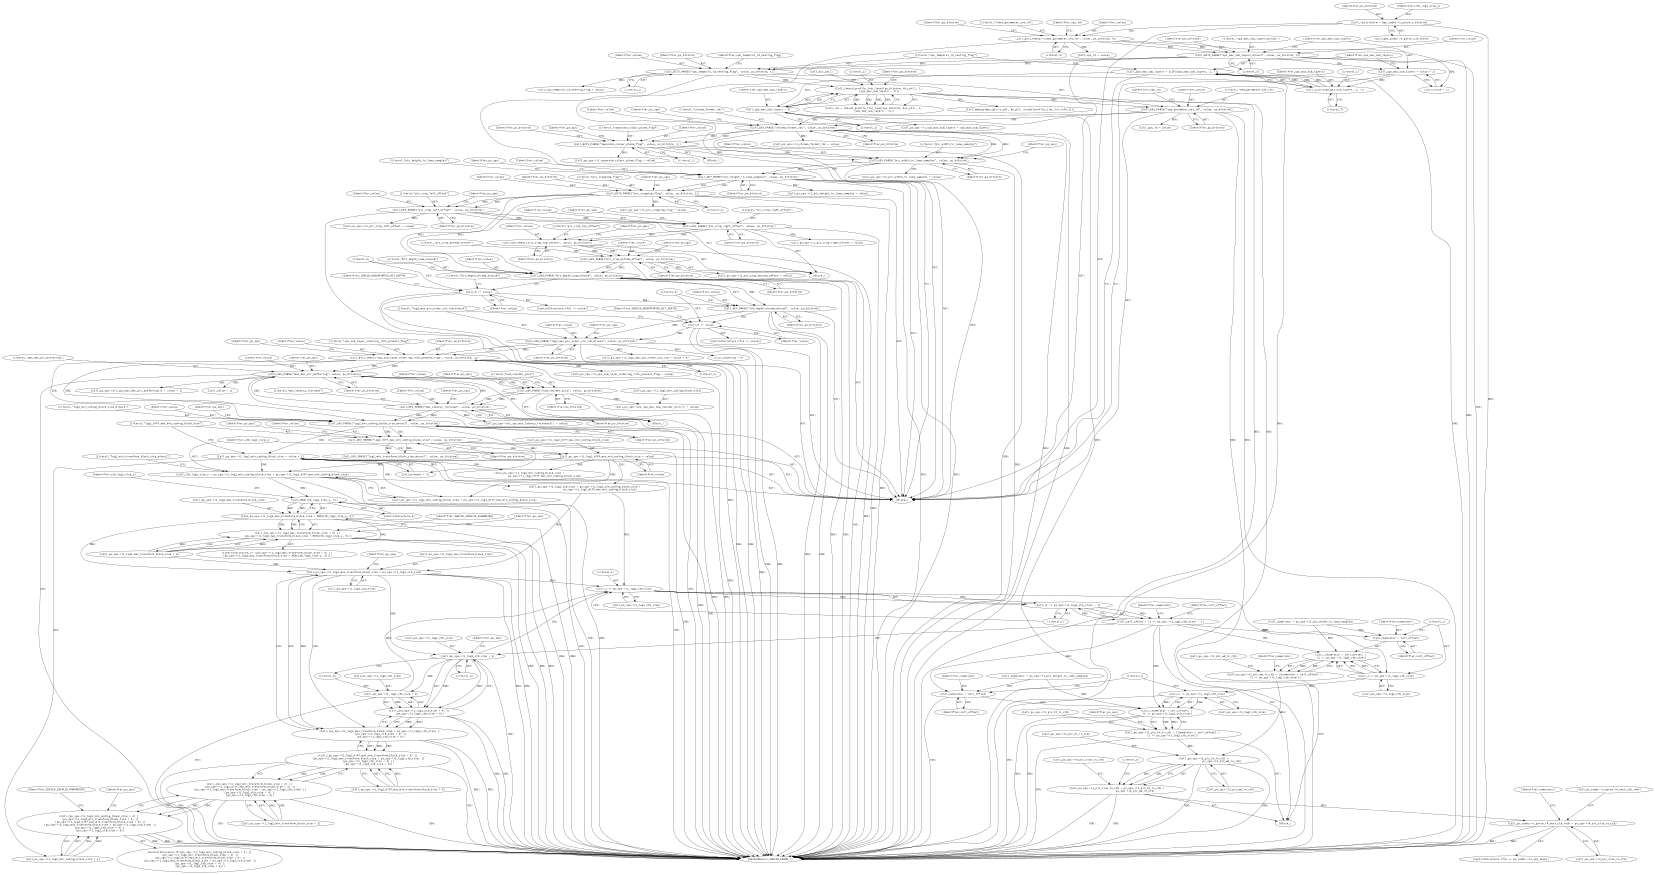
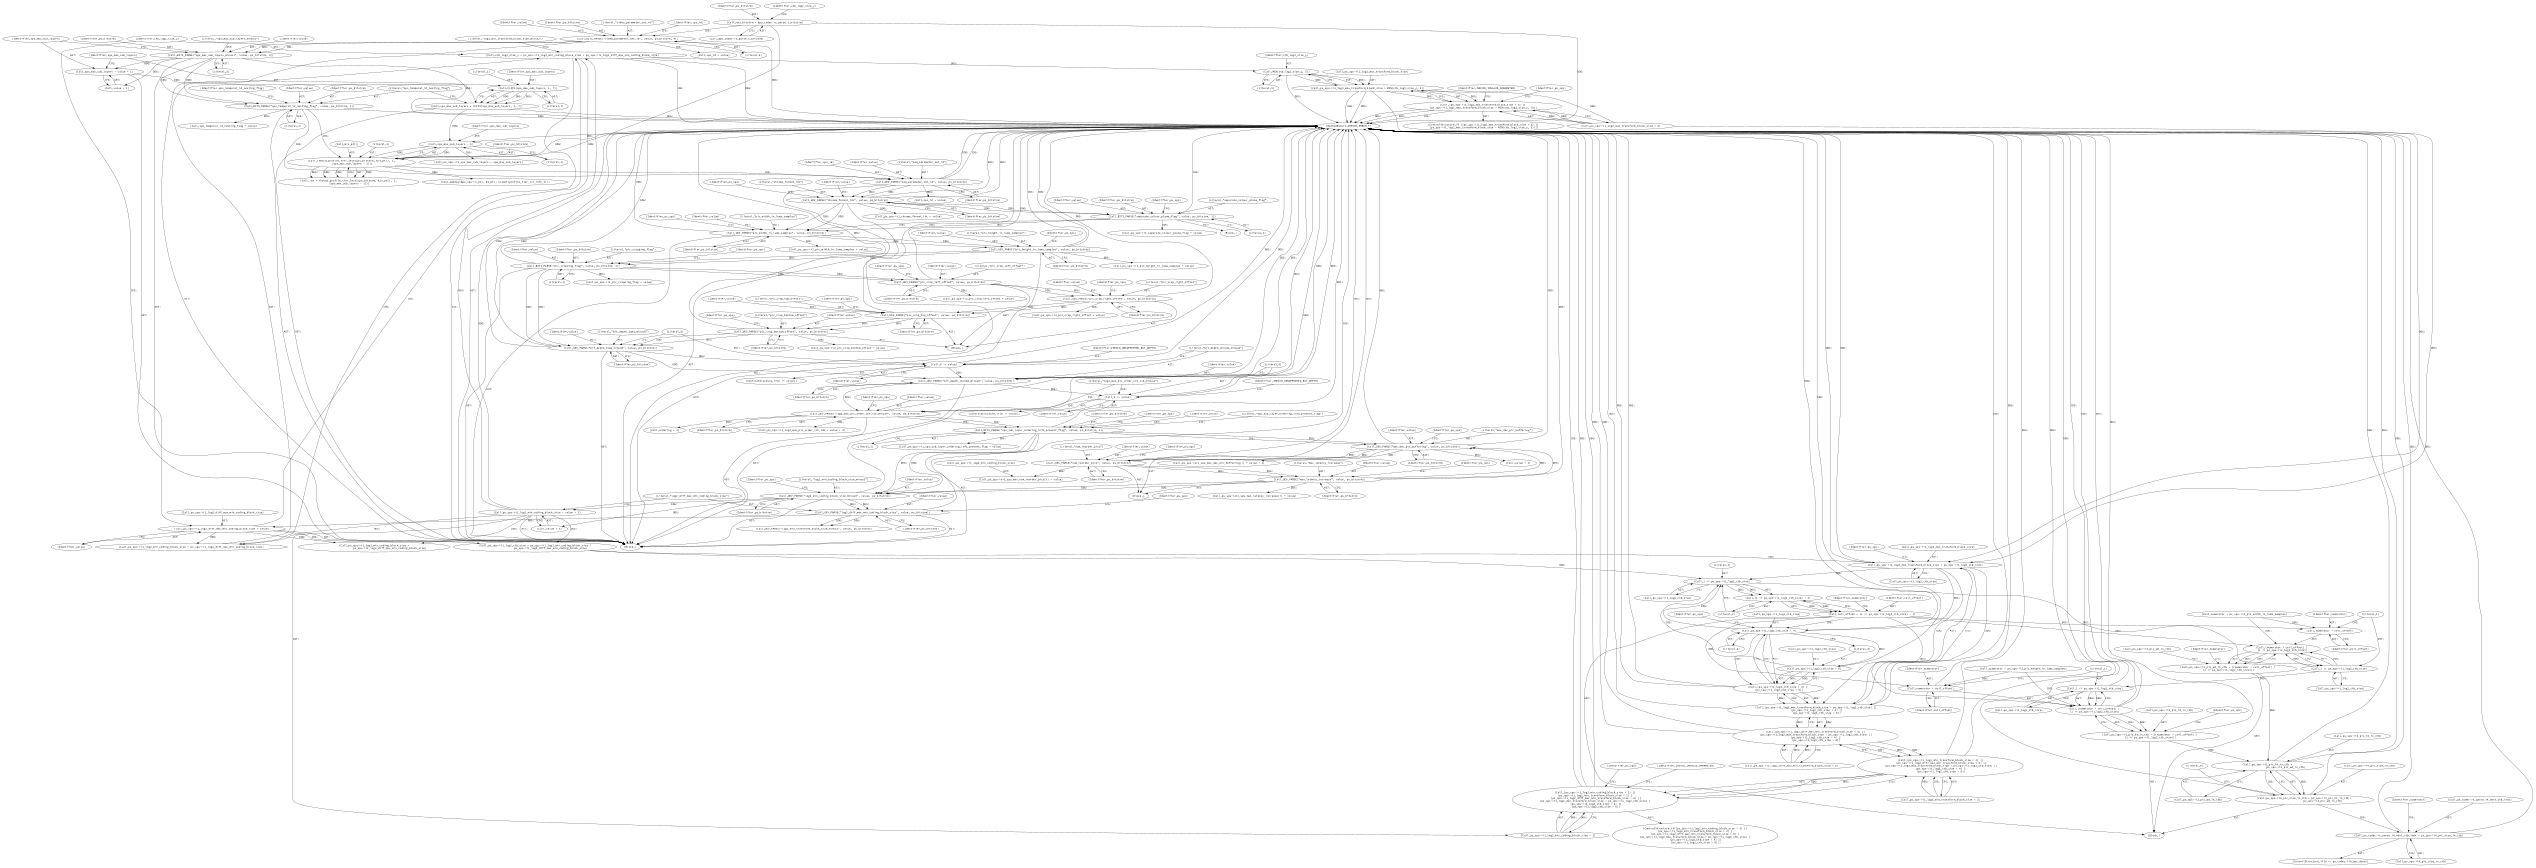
node "(Call,present + 3)": label "(Call,present + 3)" -> "(Call,value + 3)"
edge "(Call,sps_max_sub_layers - 5)" -> "(MethodReturn,IHEVCD_ERROR_T)": reversed
node "(ControlStructure,5)": label "(ControlStructure,5)" -> "(Literal,5)"
